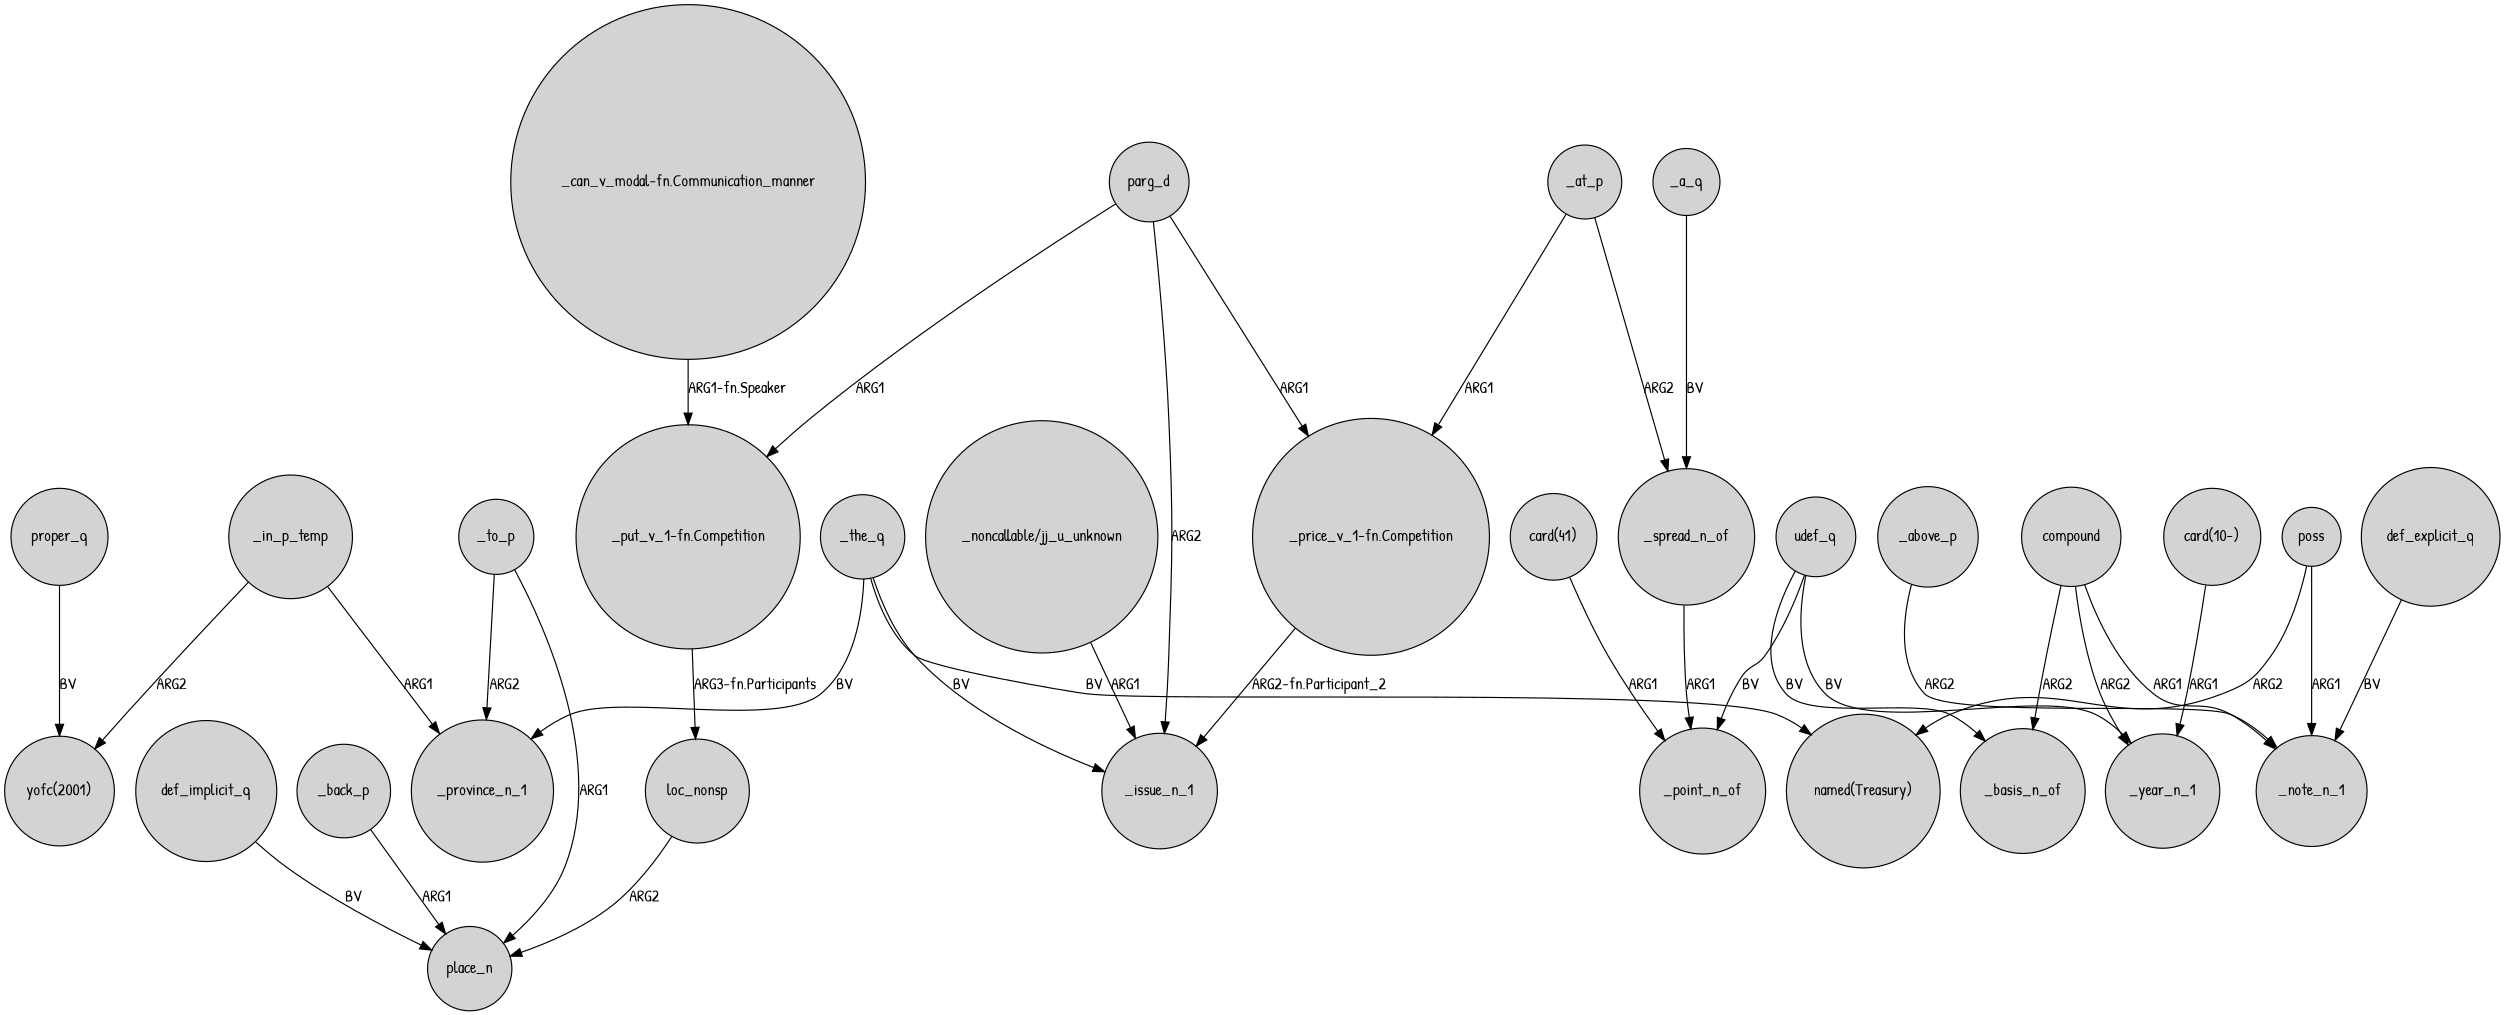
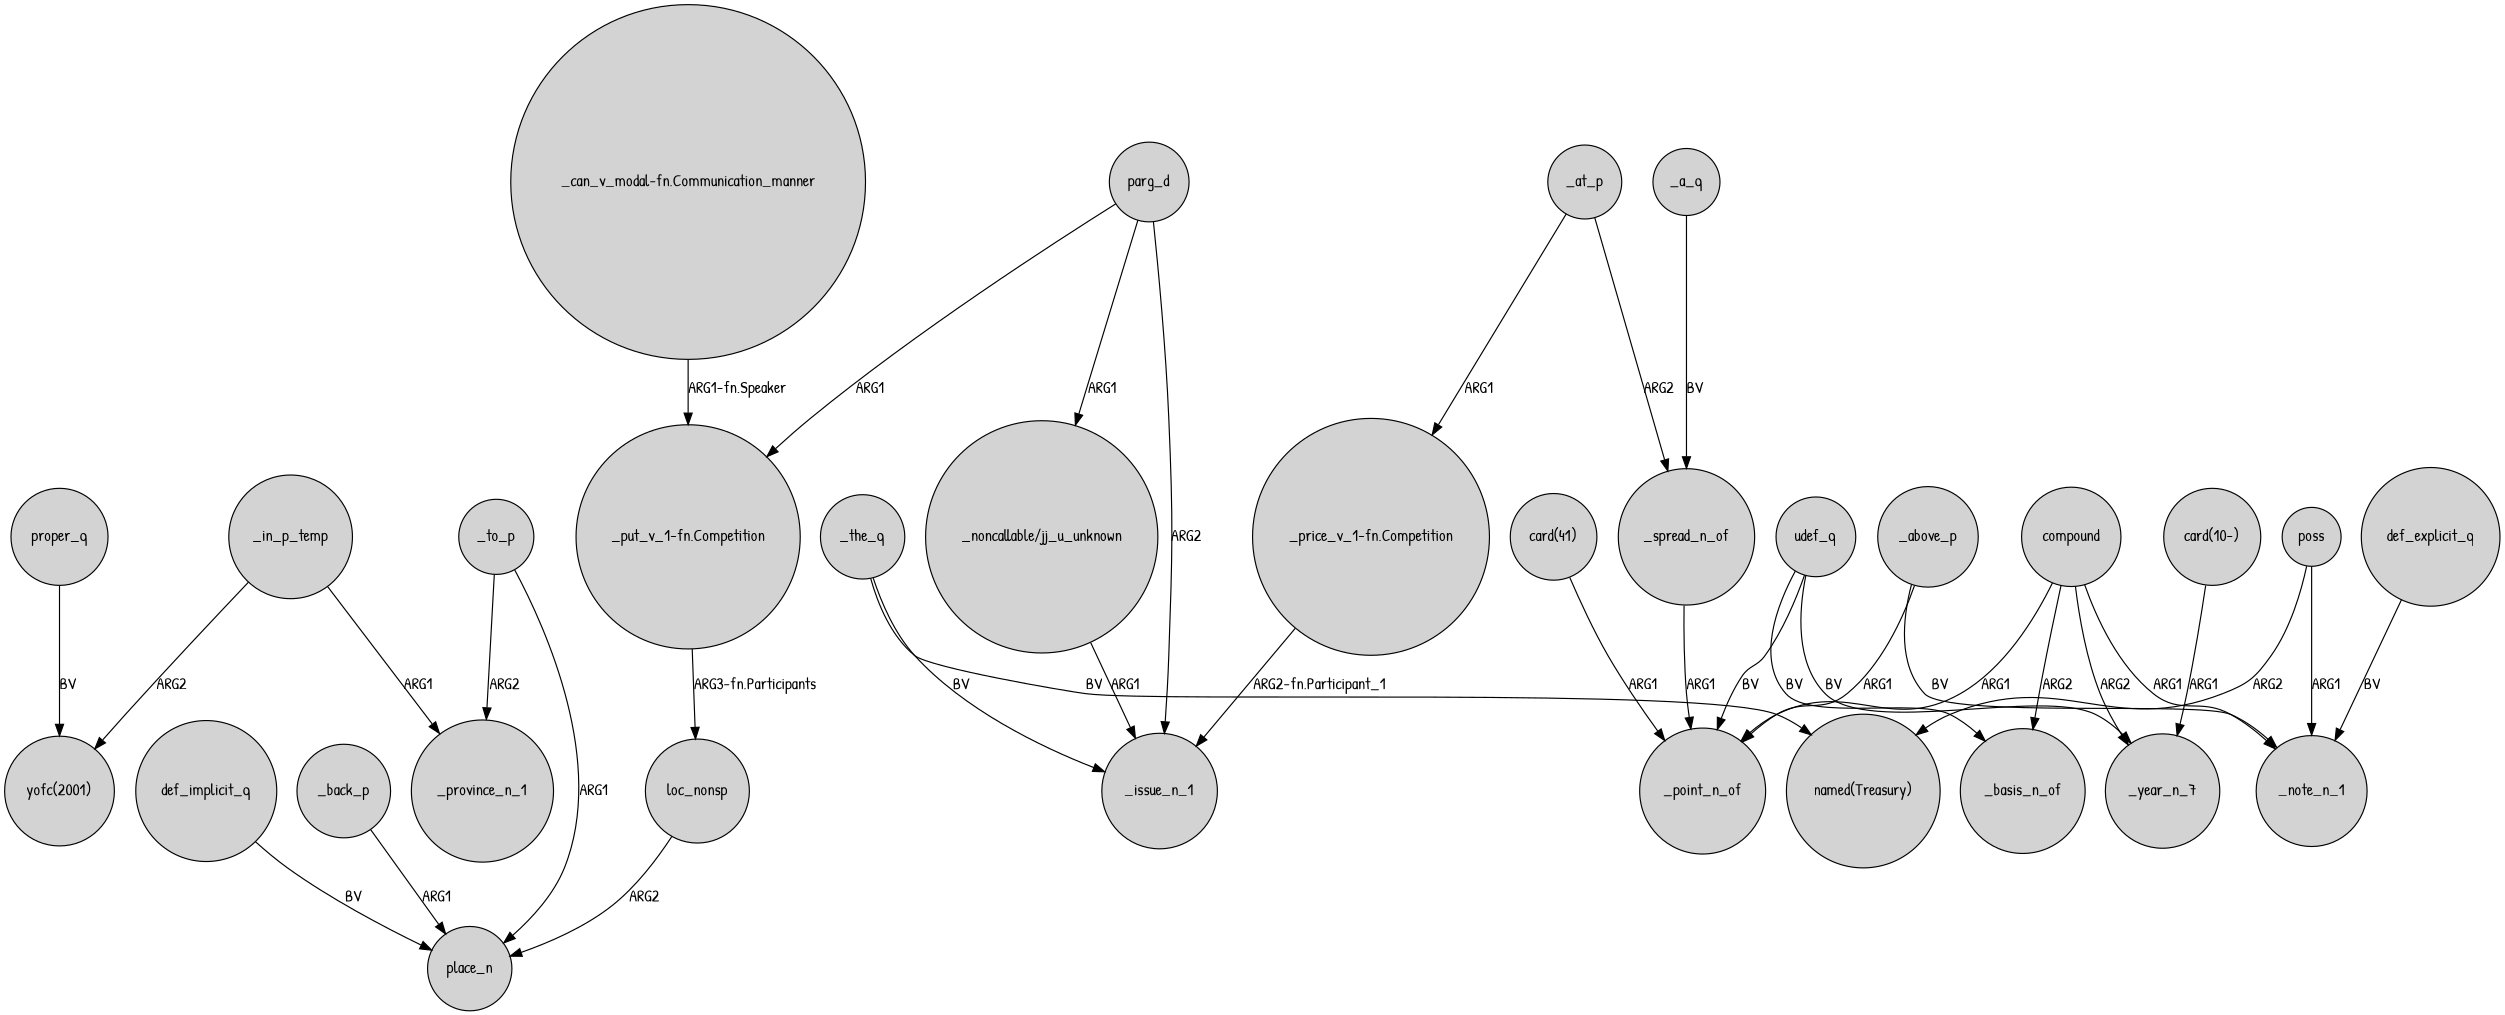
edge "parg_d" -> "_price_v_1-fn.Competition": now "parg_d" -> "_noncallable/jj_u_unknown"
edge "_price_v_1-fn.Competition" -> "_issue_n_1": label "ARG2-fn.Participant_2" -> "ARG2-fn.Participant_1"
edge "_above_p" -> "_note_n_1": label "ARG2" -> "BV"
edge "_above_p" -> "_point_n_of": added, label "ARG1"
edge "compound" -> "_point_n_of": added, label "ARG1"
edge "_the_q" -> "_province_n_1": removed, label "BV"
node "_year_n_1": label "_year_n_1" -> "_year_n_7"
